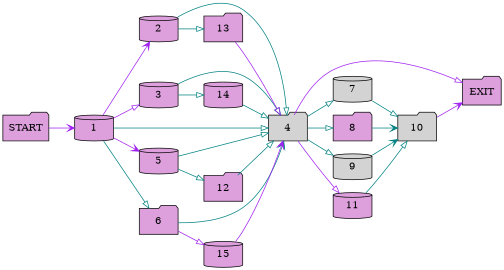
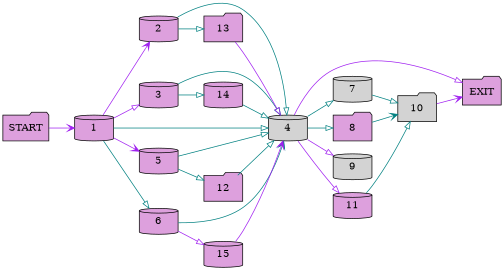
node "4": shape folder -> cylinder
edge "4" -> "9": color teal -> purple
edge "9" -> "10": removed
node "6": shape folder -> cylinder
